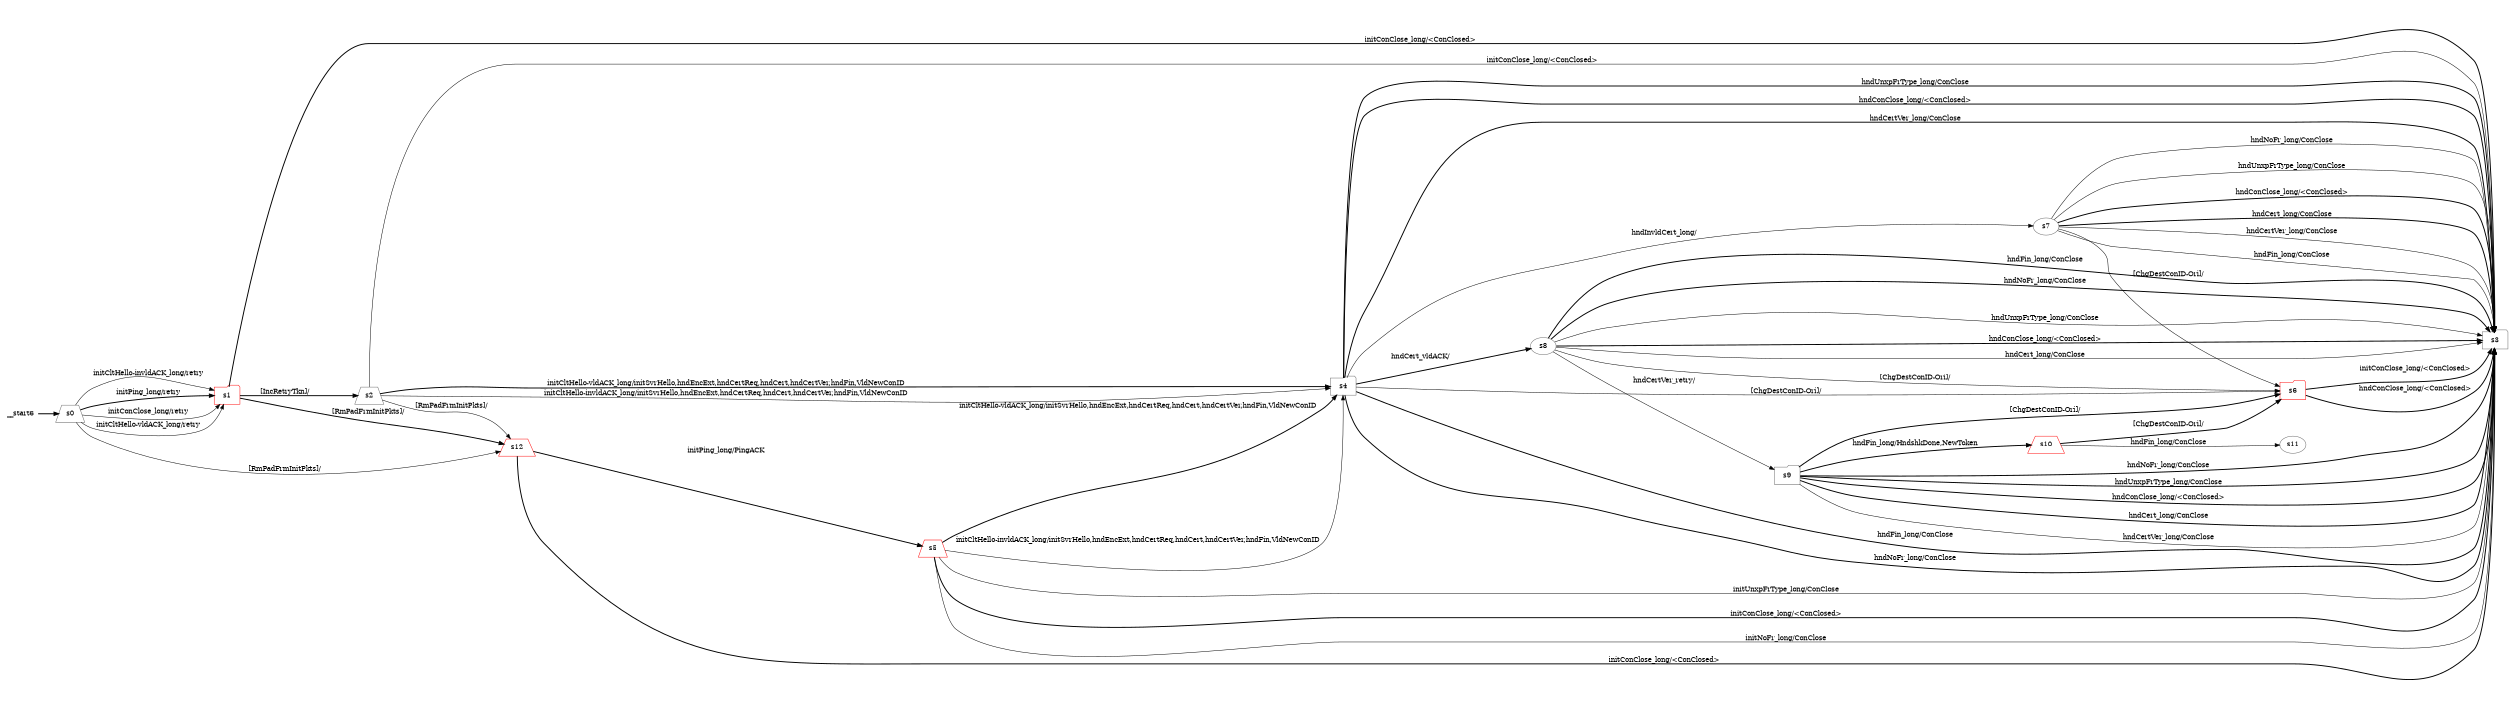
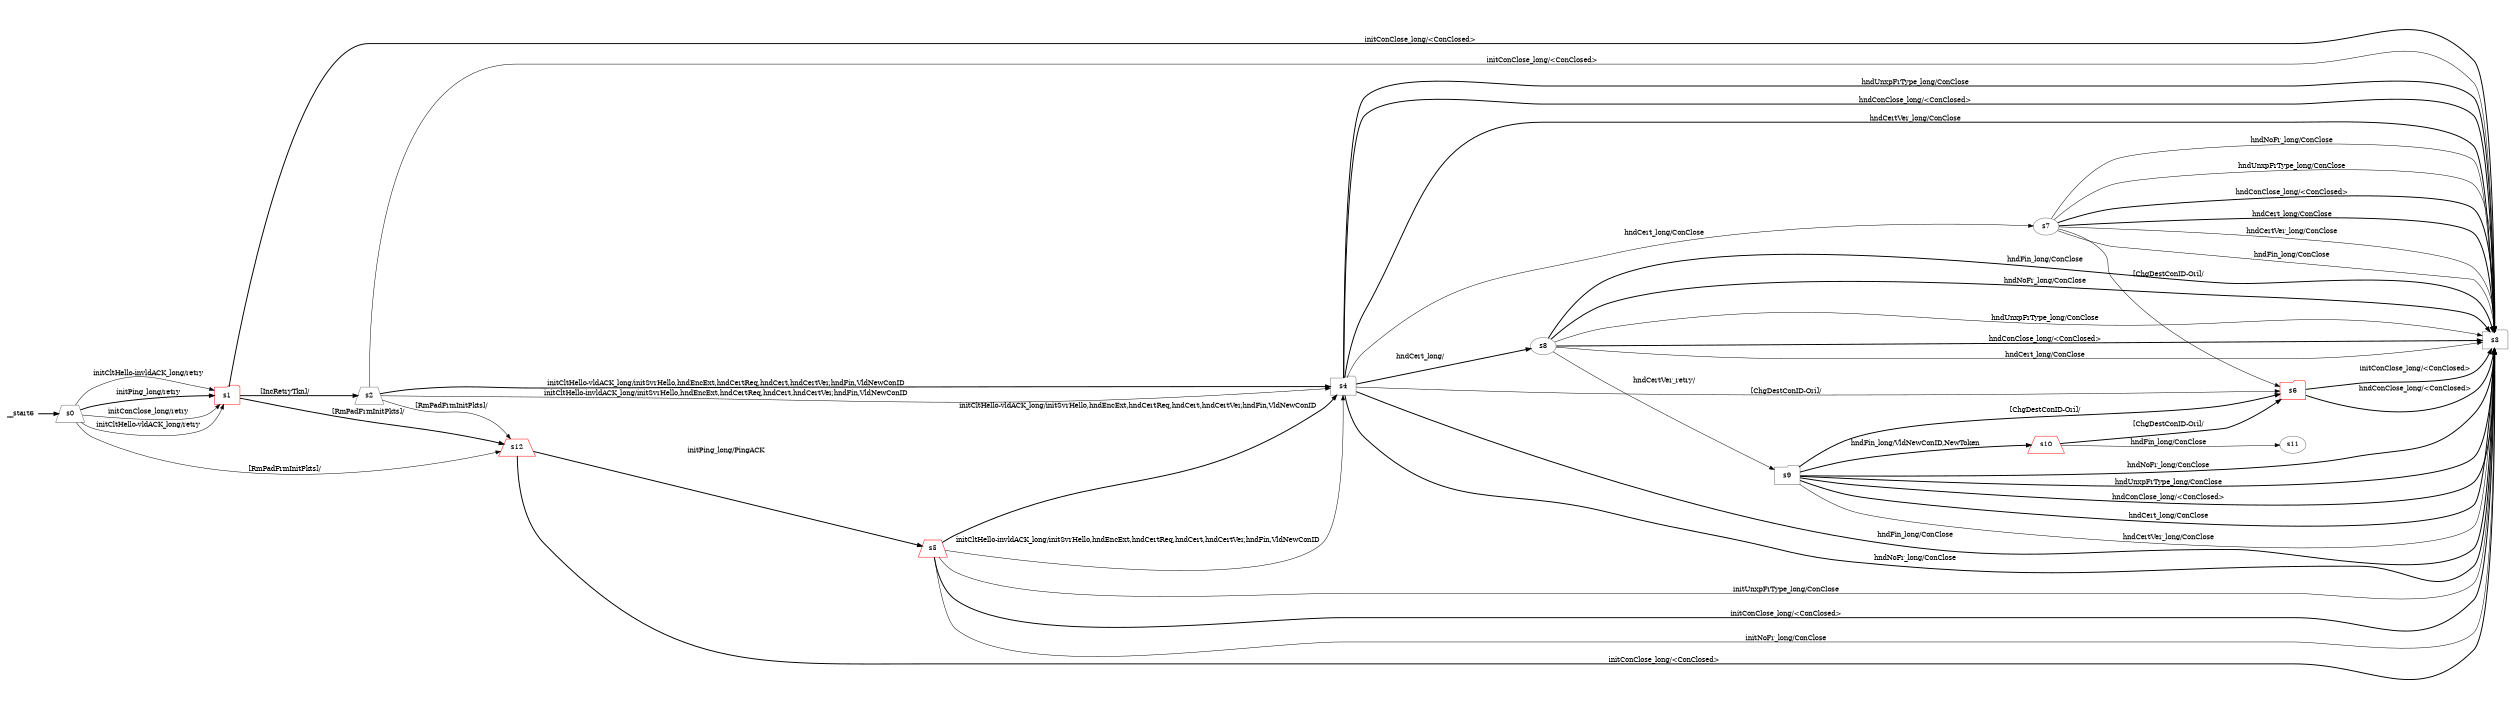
edge "s4" -> "s7": label "hndInvldCert_long/ " -> "hndCert_long/ConClose "
edge "s4" -> "s8": label "hndCert_vldACK/ " -> "hndCert_long/ "
edge "s8" -> "s6": removed, label "[ChgDestConID-Ori]/"
edge "s9" -> "s10": label "hndFin_long/HndshkDone,NewToken " -> "hndFin_long/VldNewConID,NewToken "
